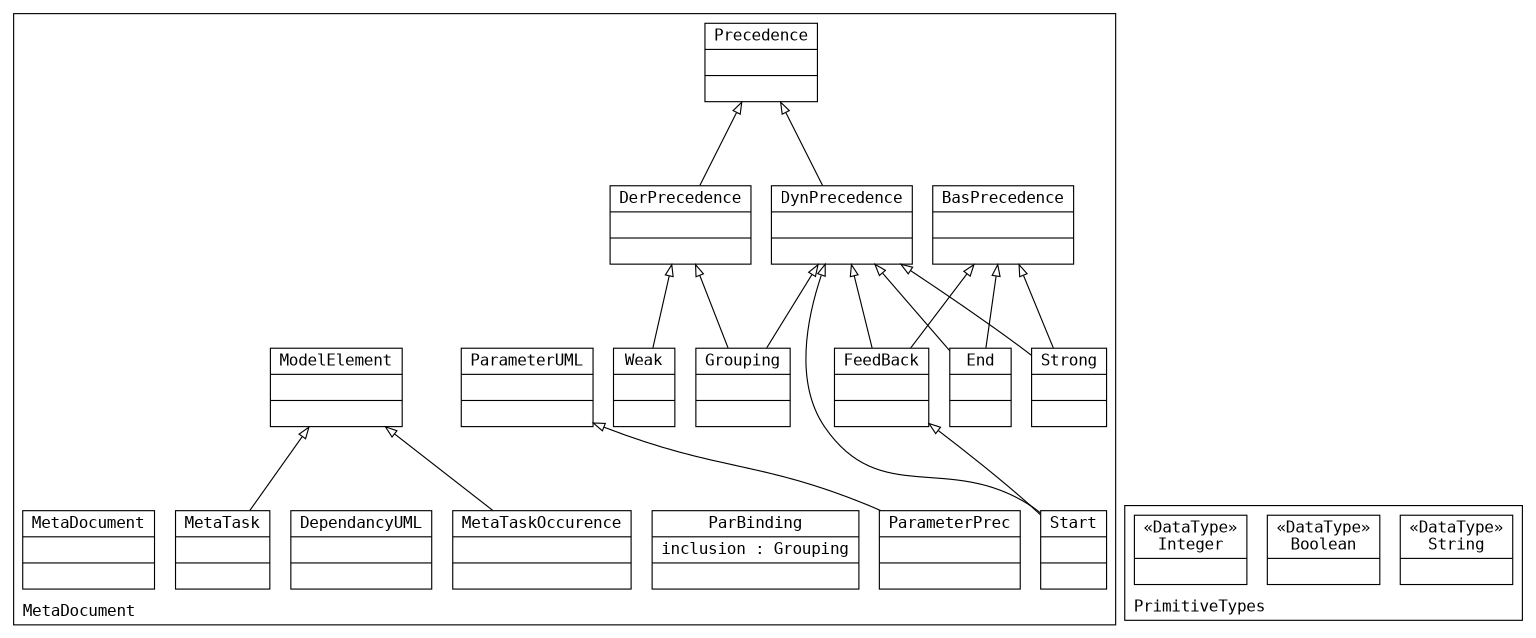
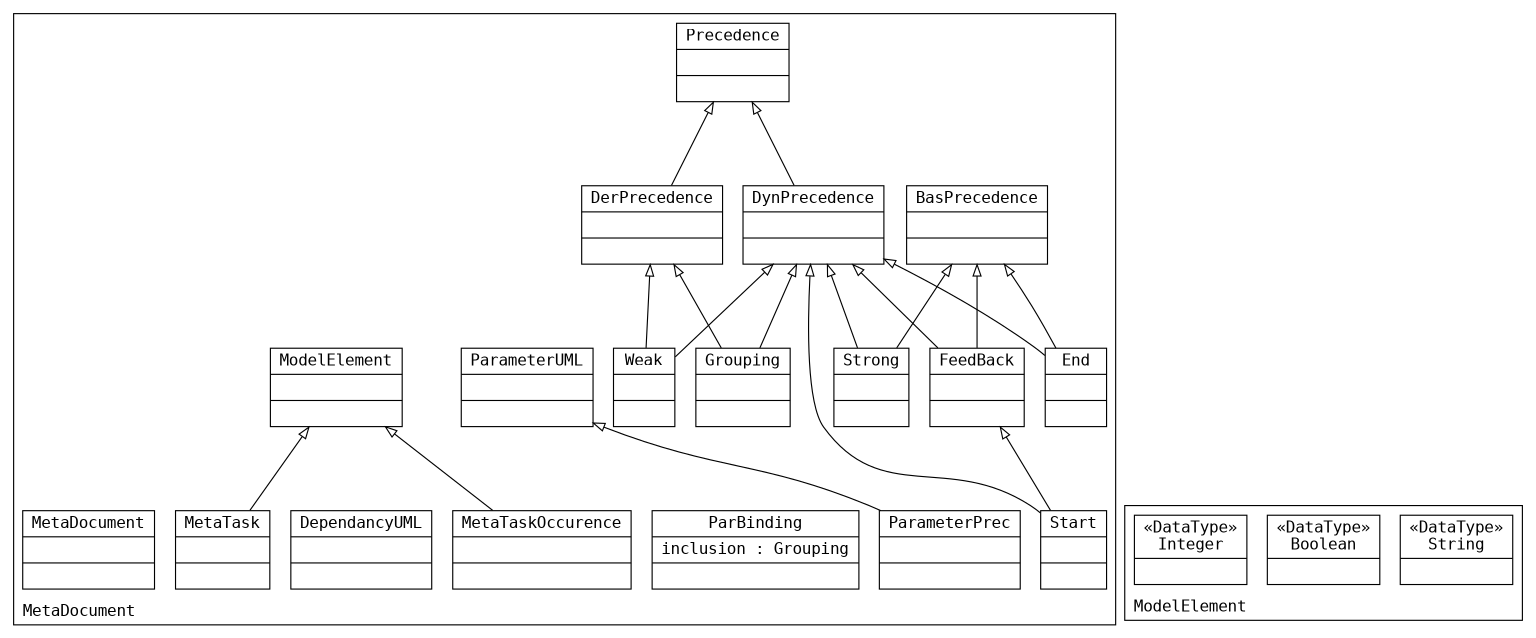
edge "Weak" -> "DynPrecedence": added
cluster "PrimitiveTypes": label "PrimitiveTypes" -> "ModelElement"
